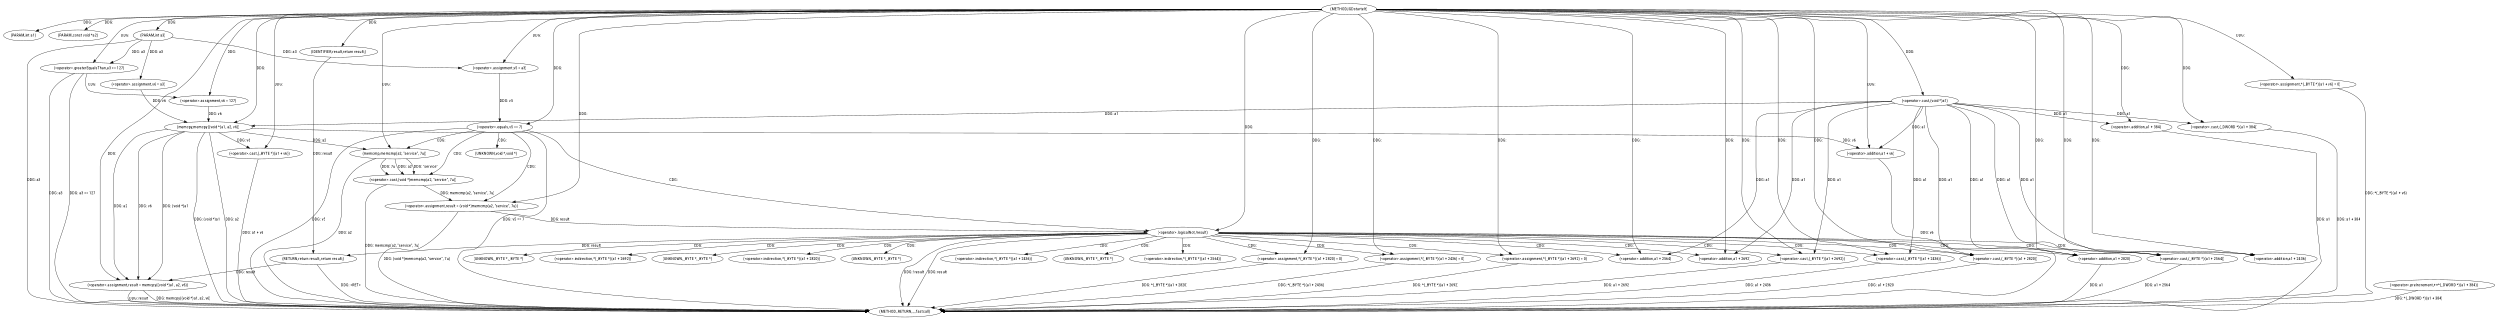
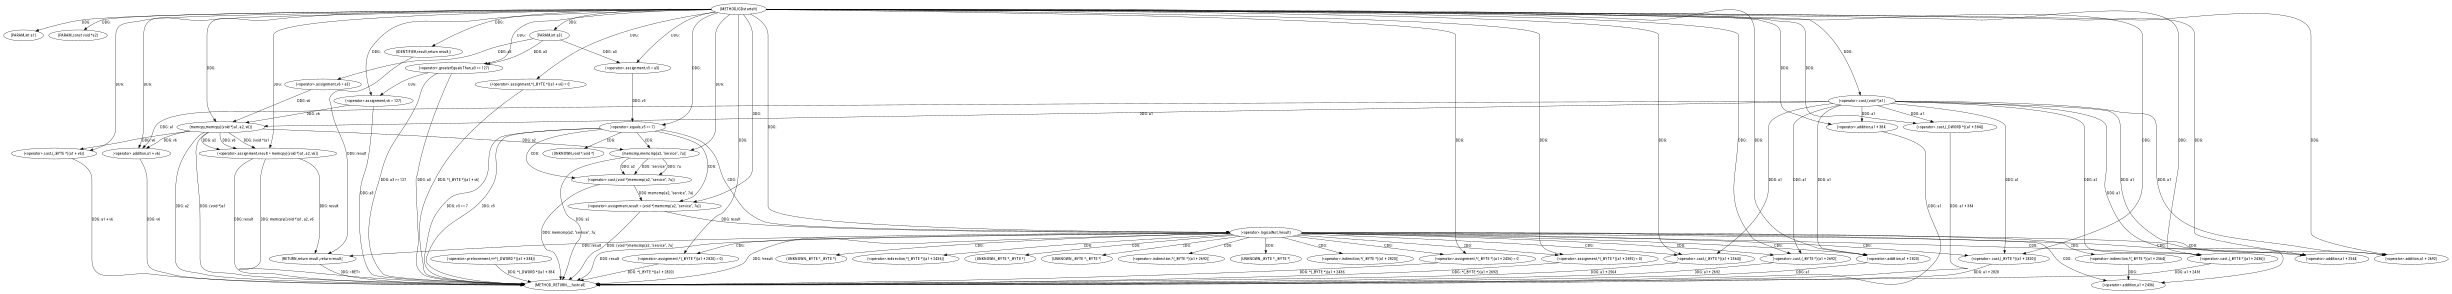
edge "(METHOD,IGDstartelt)" -> "(<operator>.addition,a1 + 2436)": now "(<operator>.indirection,*(_BYTE *)(a1 + 2564))" -> "(<operator>.addition,a1 + 2436)"
edge "(RETURN,return result;,return result;)" -> "(<operator>.assignment,result = memcpy((void *)a1, a2, v6))": reversed
edge "(PARAM,int a3)" -> "(METHOD_RETURN,__fastcall)": now "(<operator>.assignment,v6 = 127)" -> "(METHOD_RETURN,__fastcall)"
